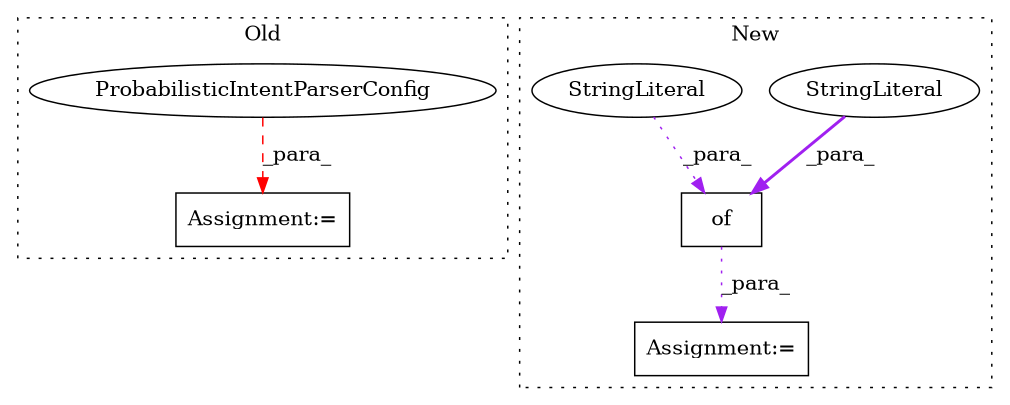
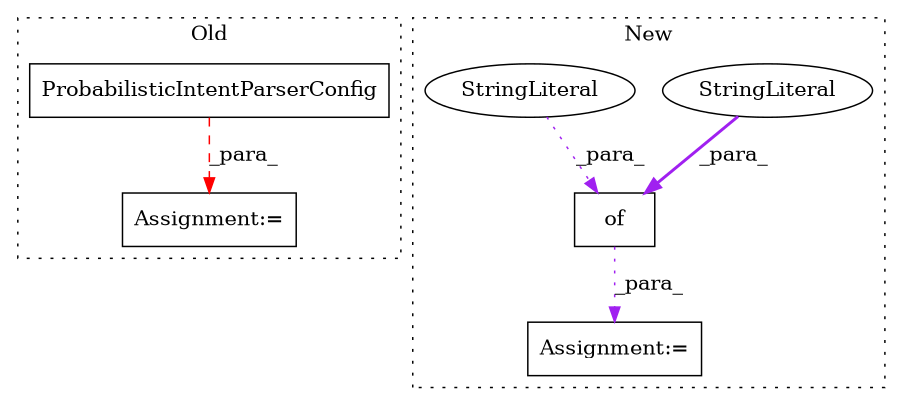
node "ProbabilisticIntentParserConfig": shape ellipse -> box
